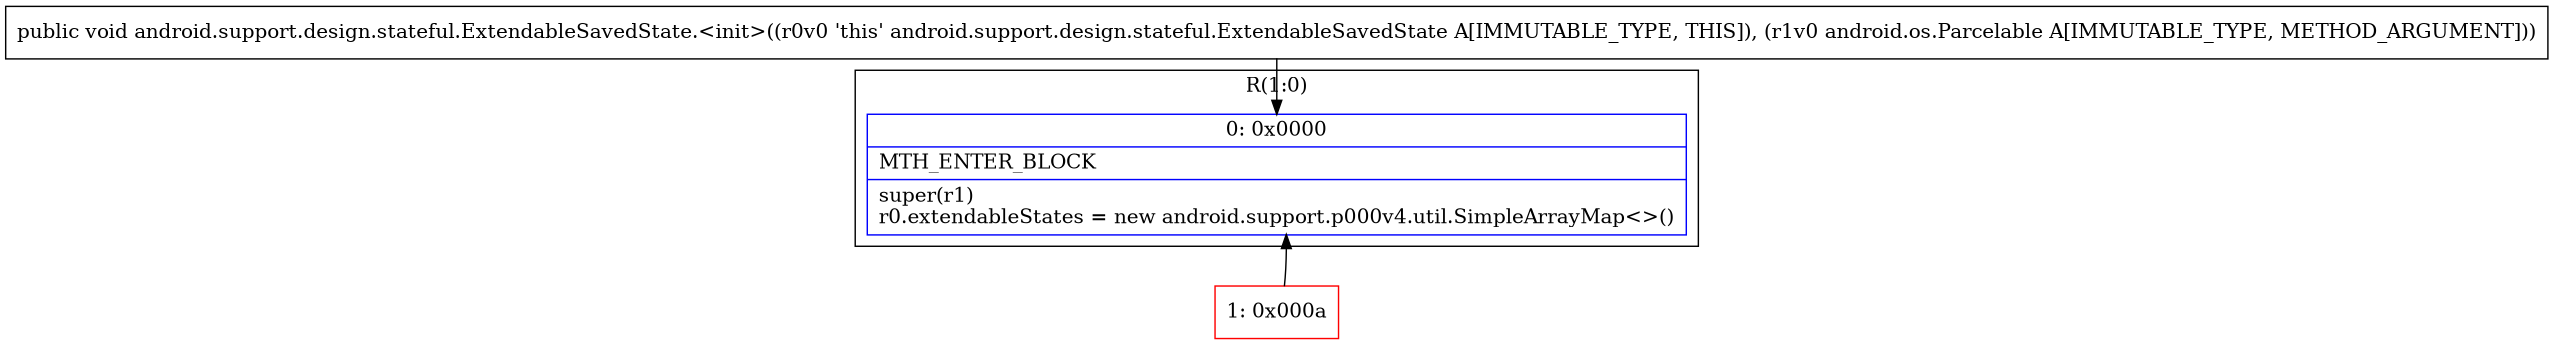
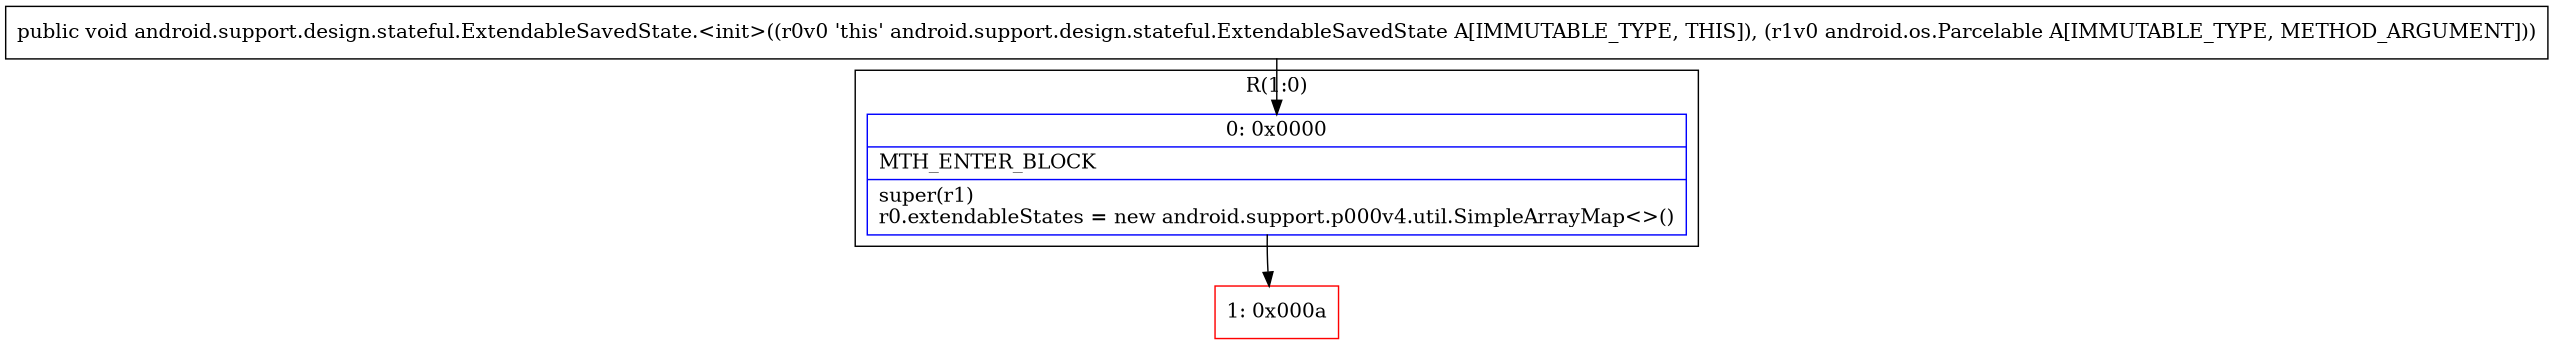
edge "1: 0x000a" -> "0: 0x0000": reversed
